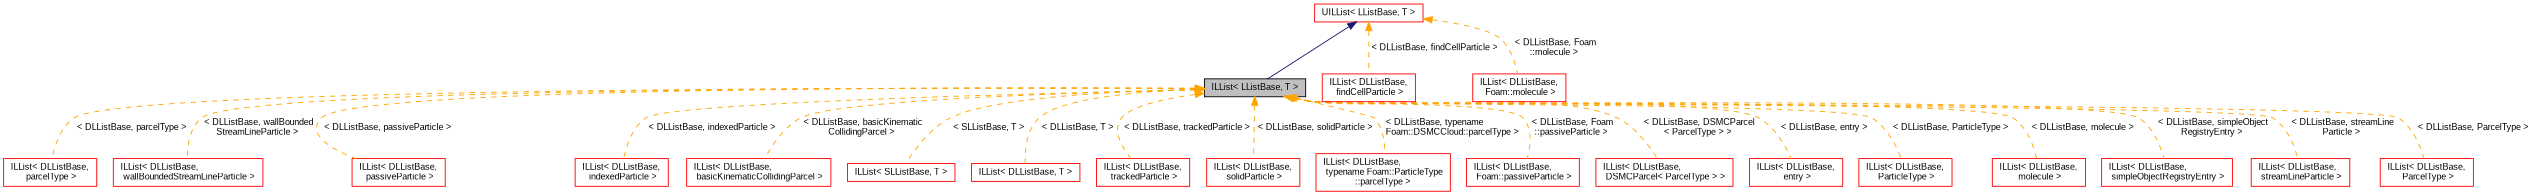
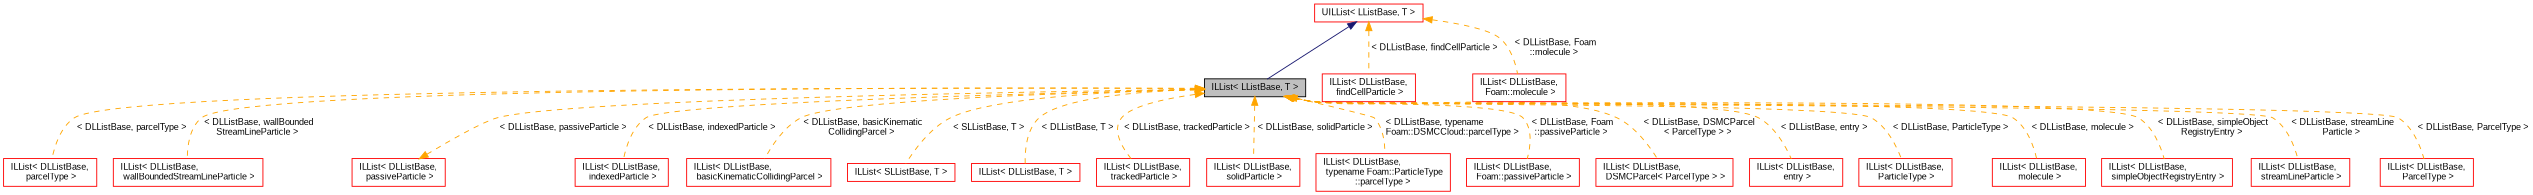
edge "ILList< DLListBase, passiveParticle >" -> "ILList< LListBase, T >": reversed
